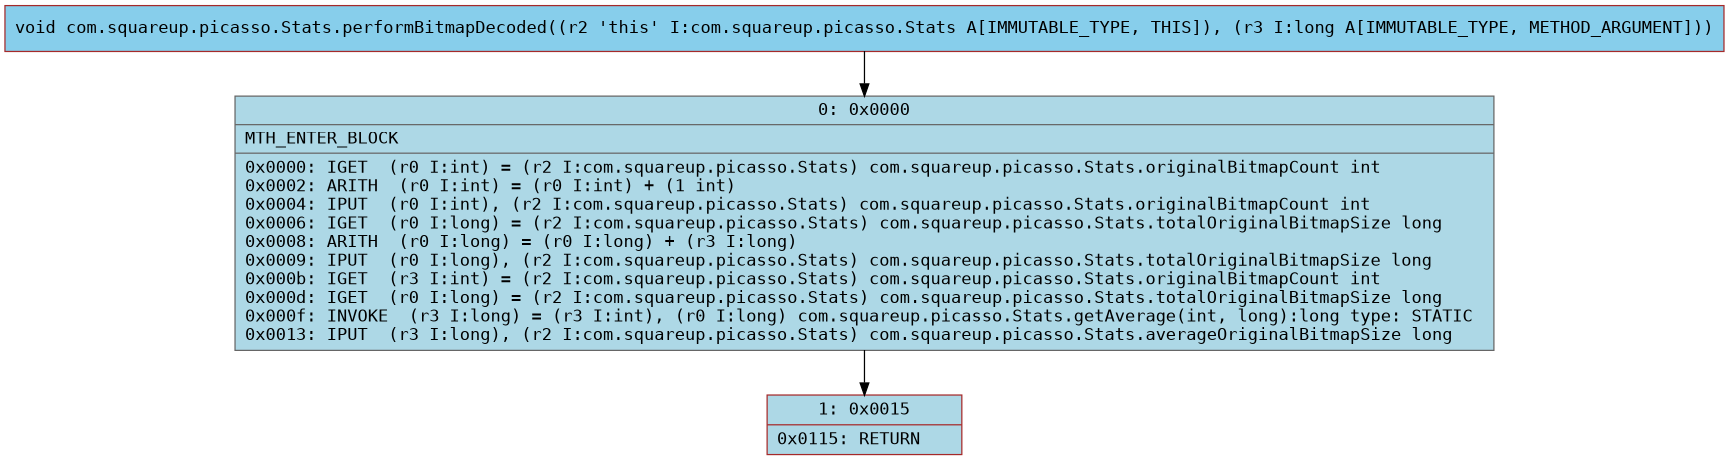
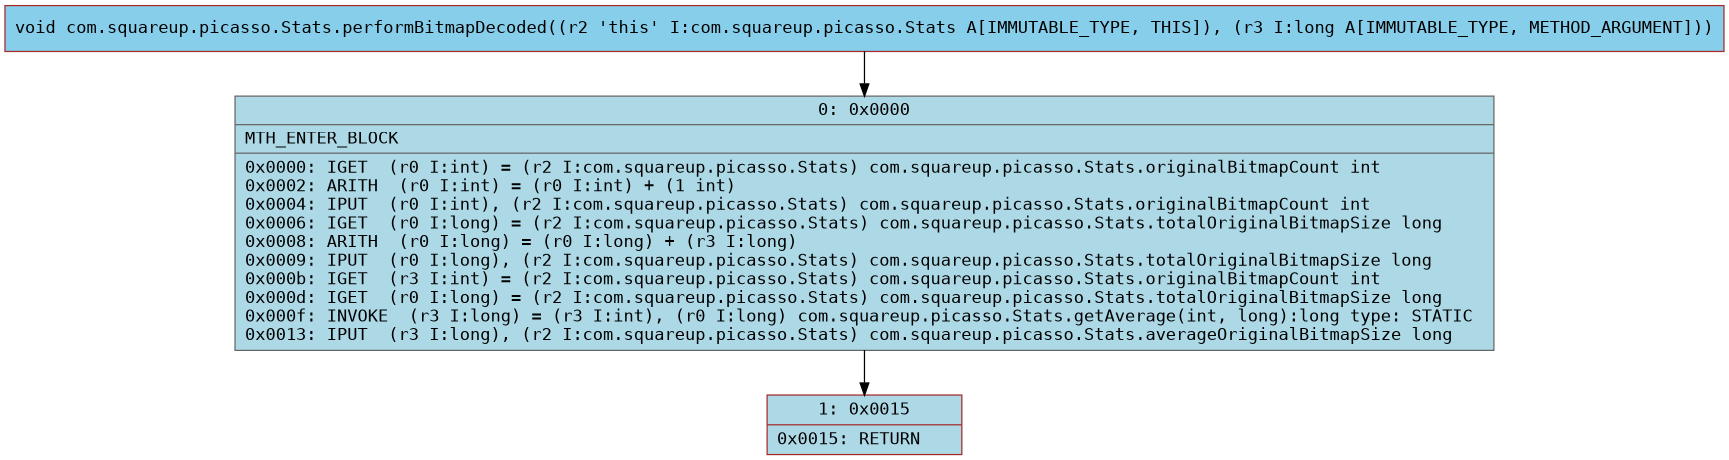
node "1: 0x0015": text "0x0115: RETURN" -> "0x0015: RETURN"
